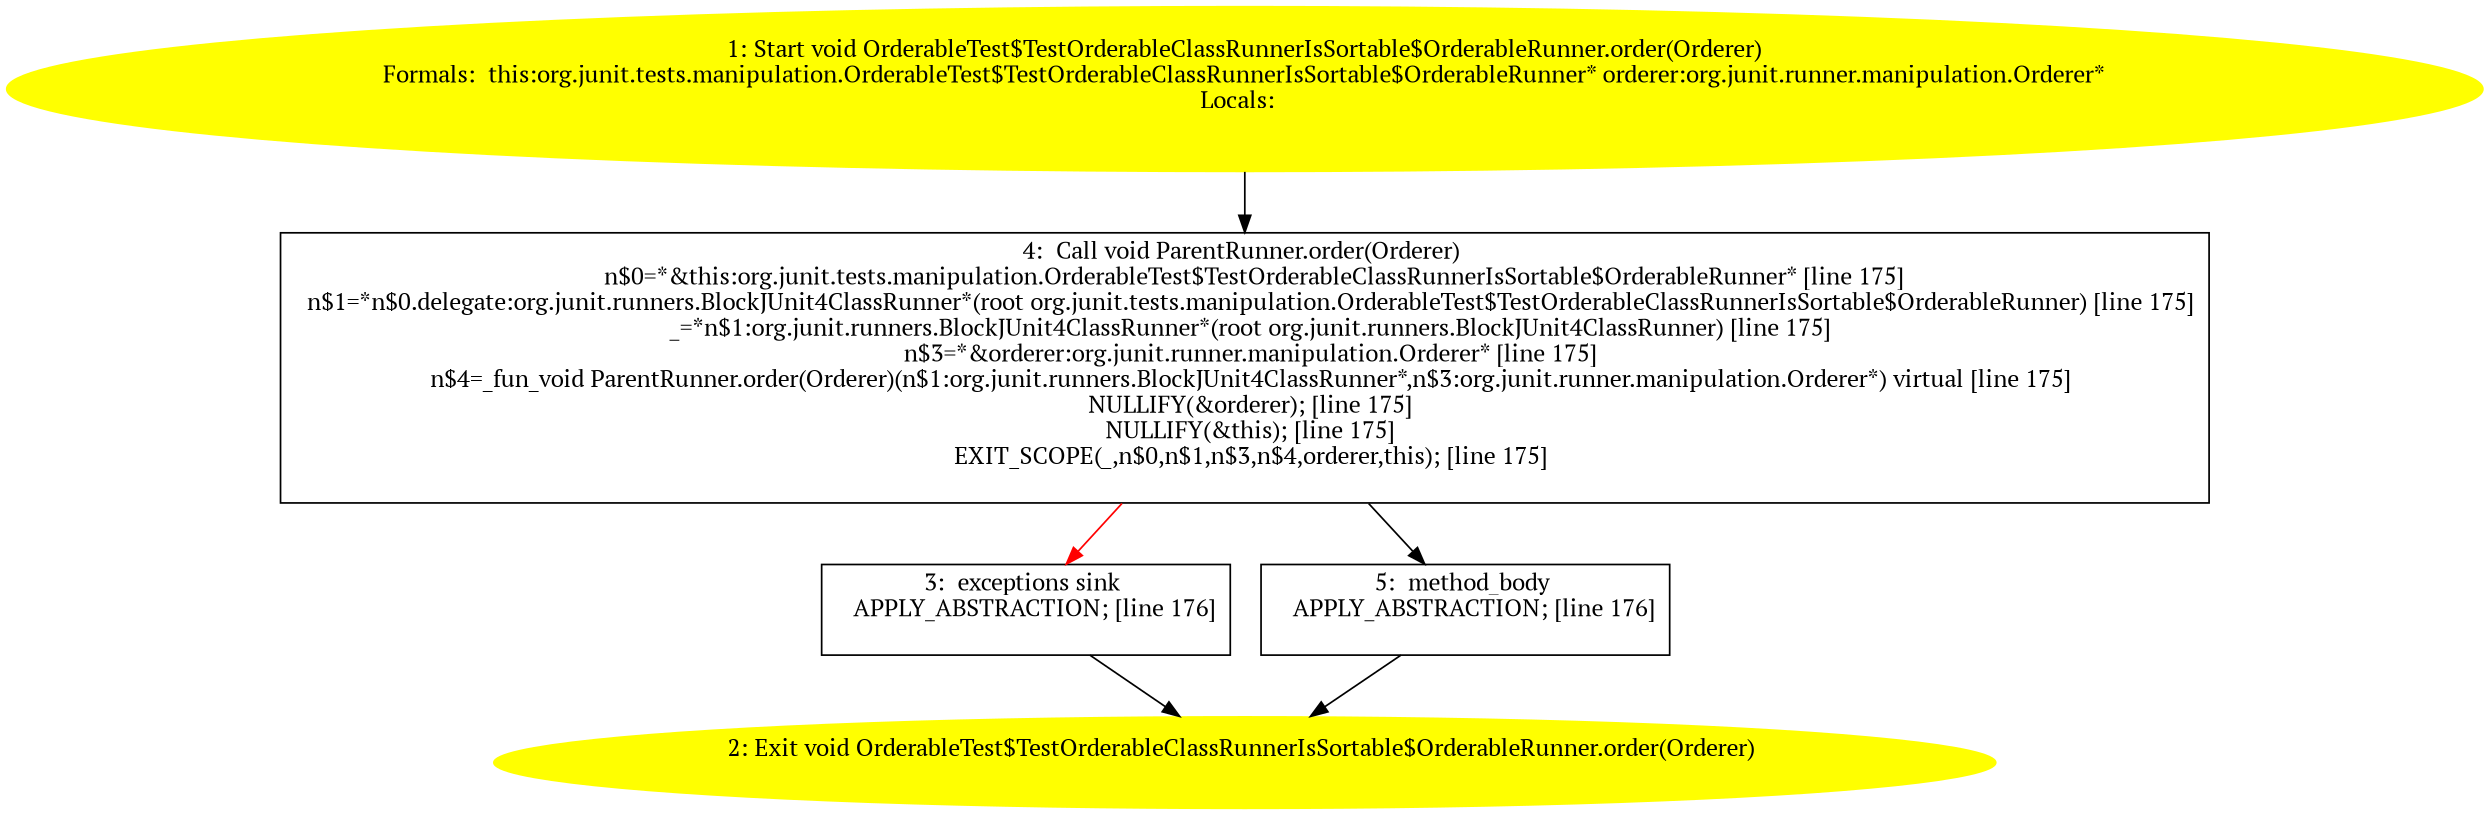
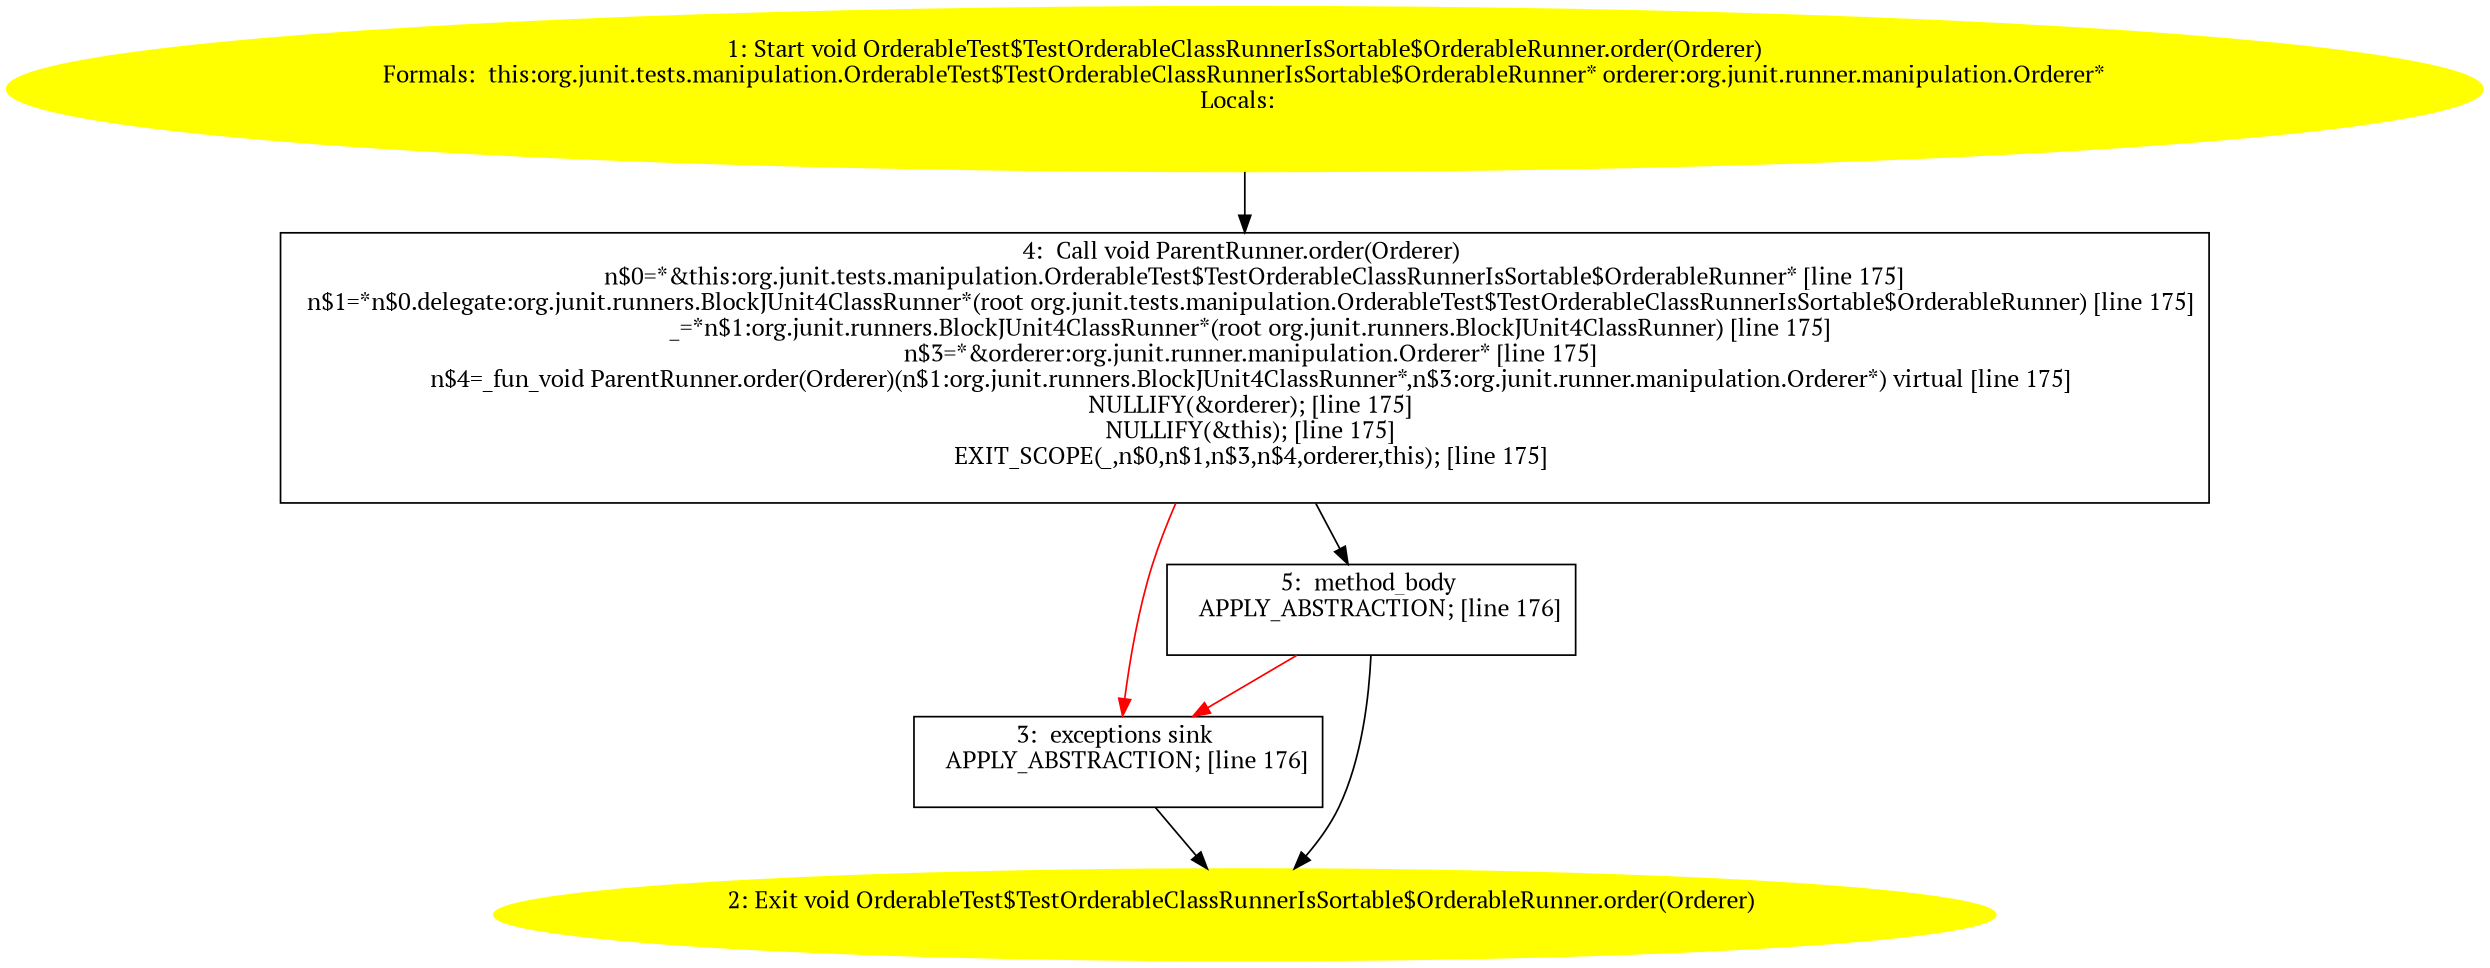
edge "5:  method_body APPLY_ABSTRACTION; [line 176]" -> "3:  exceptions sink APPLY_ABSTRACTION; [line 176]": added
